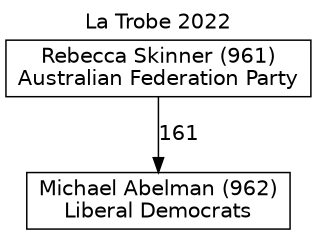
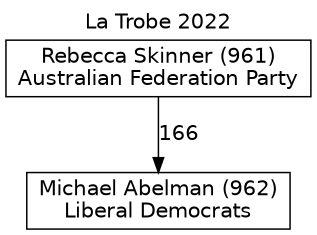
edge "Rebecca Skinner (961) Australian Federation Party" -> "Michael Abelman (962) Liberal Democrats": label "161" -> "166"
